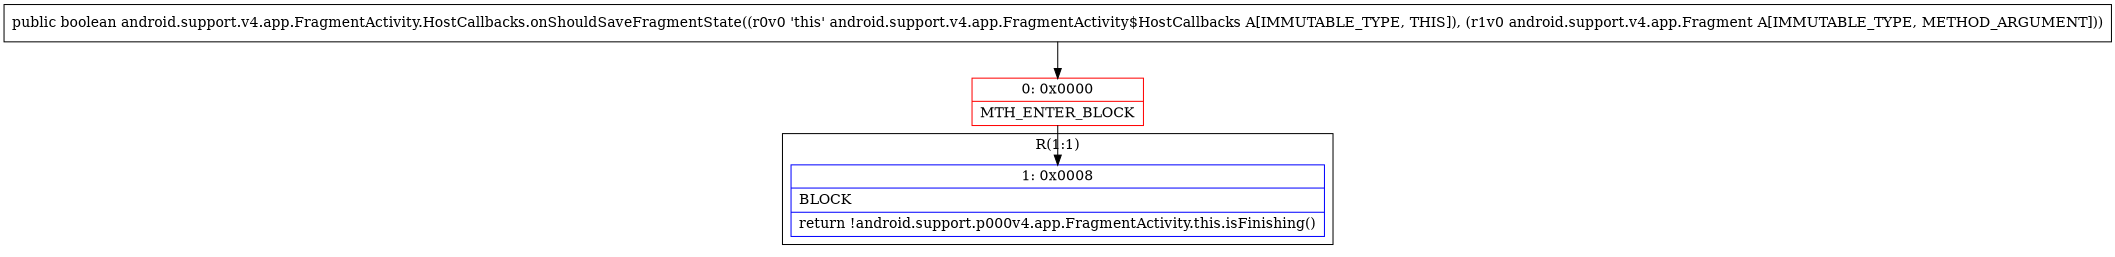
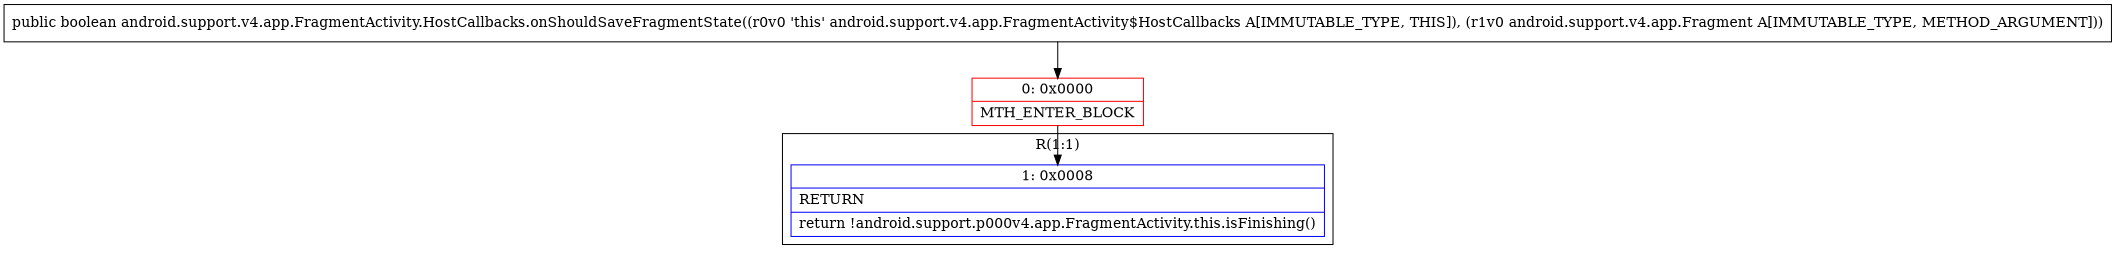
node "1: 0x0008": text "BLOCK" -> "RETURN"
